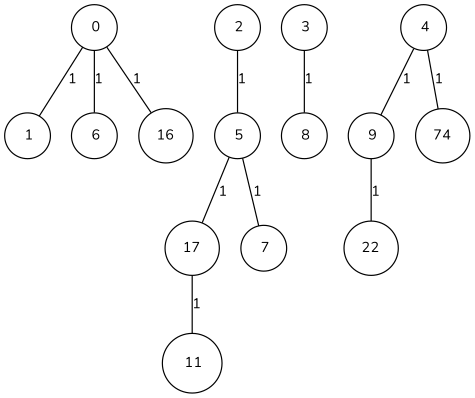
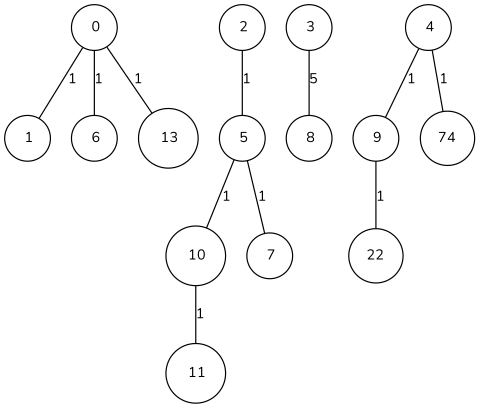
edge "3" -- "8": label "1" -> "5"
node "16": label "16" -> "13"
node "17": label "17" -> "10"
